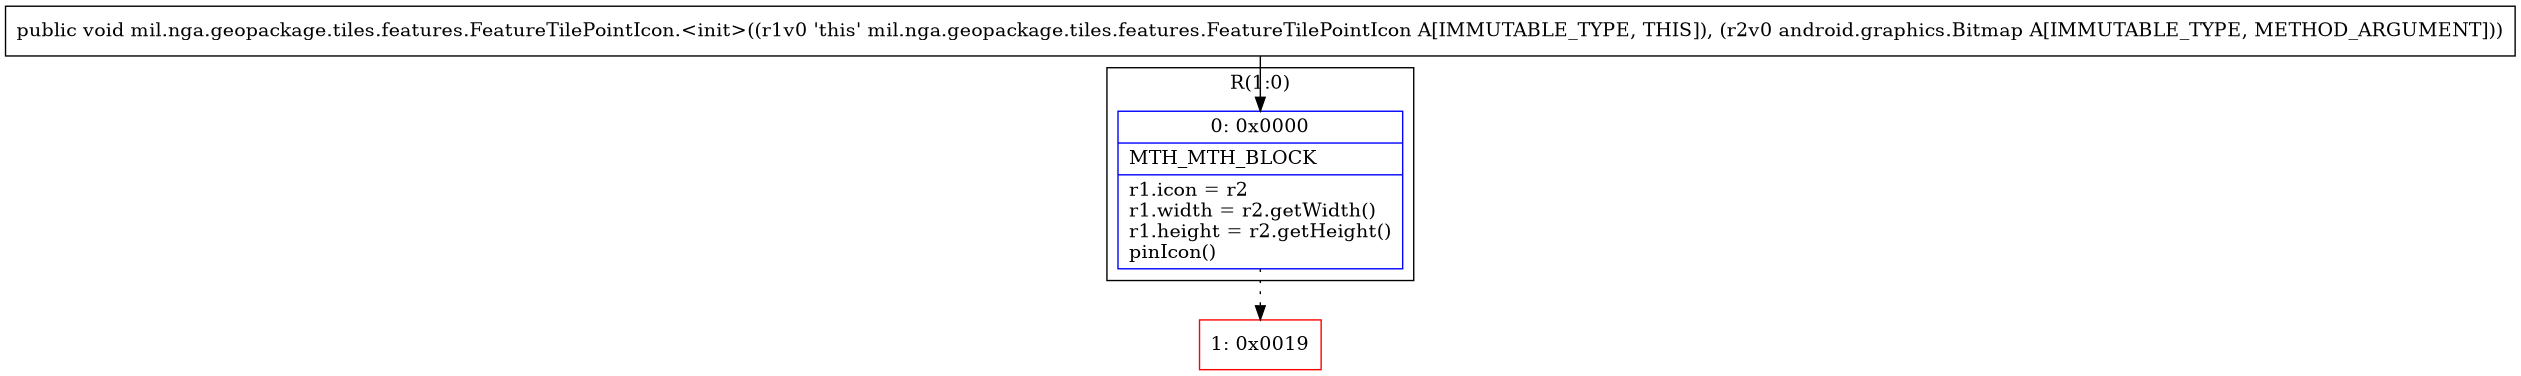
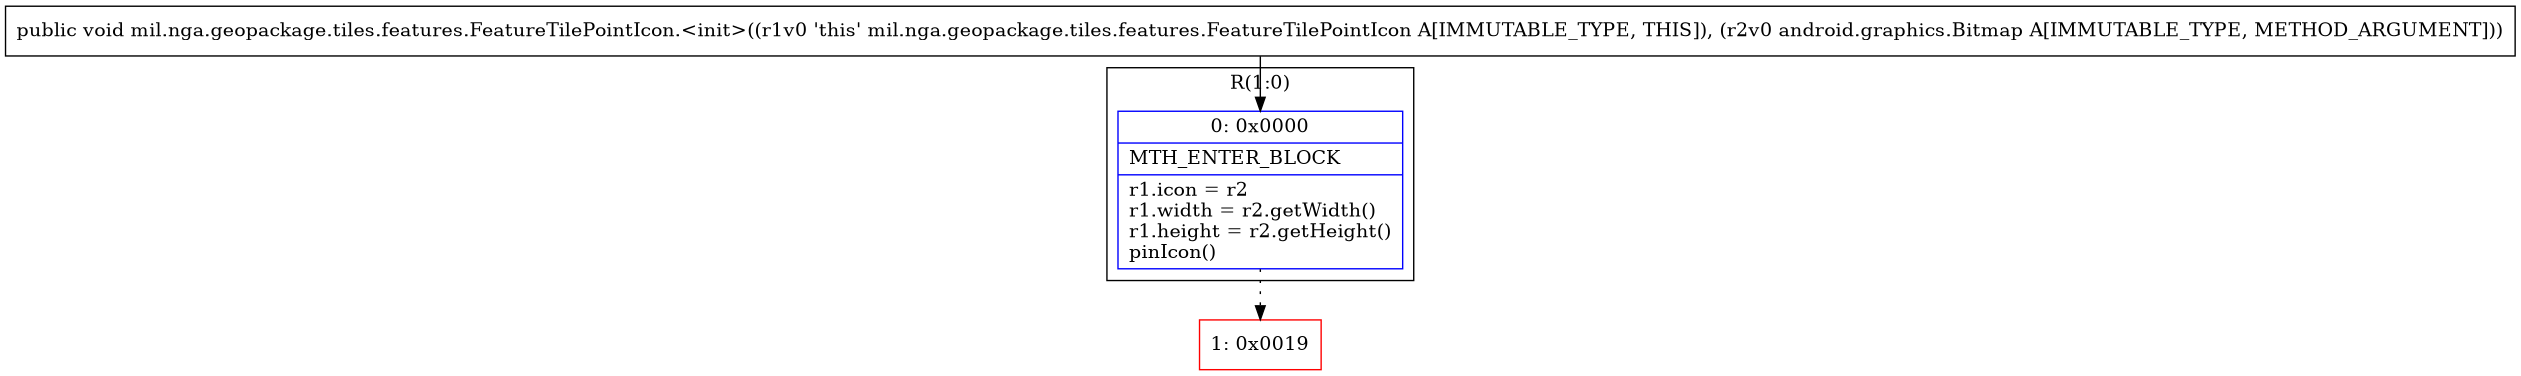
node "0: 0x0000": text "MTH_MTH_BLOCK" -> "MTH_ENTER_BLOCK"
